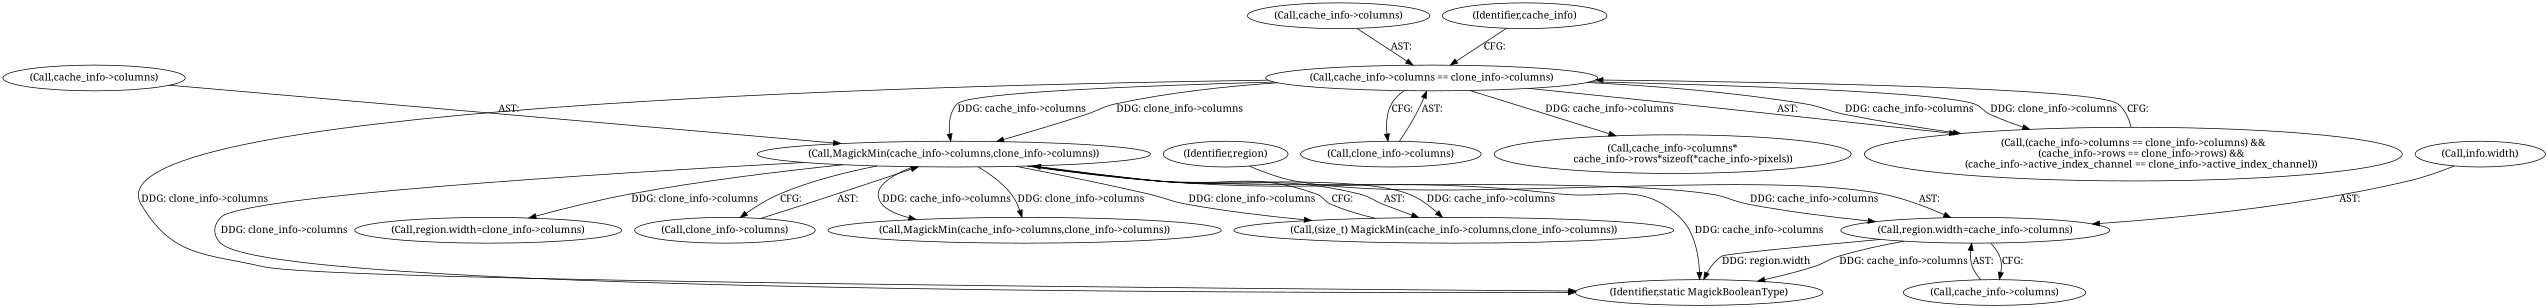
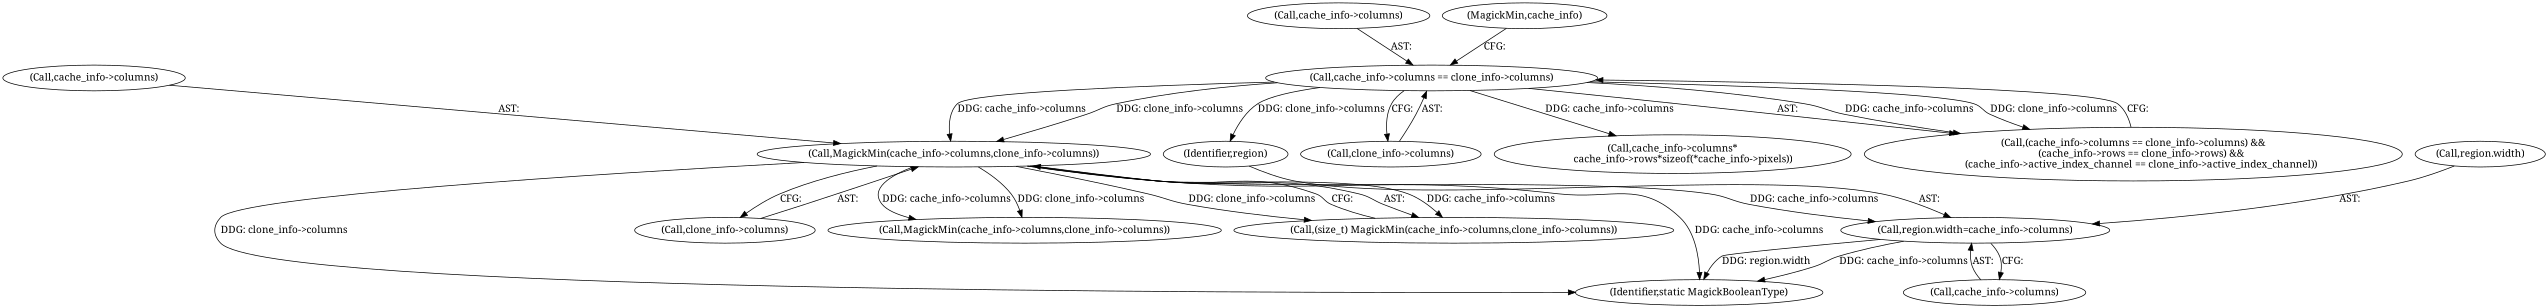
node "(Identifier,cache_info)": label "(Identifier,cache_info)" -> "(MagickMin,cache_info)"
node "(Call,info.width)": label "(Call,info.width)" -> "(Call,region.width)"
node "(Call,region.width=clone_info->columns)": removed
edge "(Call,cache_info->columns == clone_info->columns)" -> "(Identifier,static MagickBooleanType)": now "(Call,cache_info->columns == clone_info->columns)" -> "(Identifier,region)"
